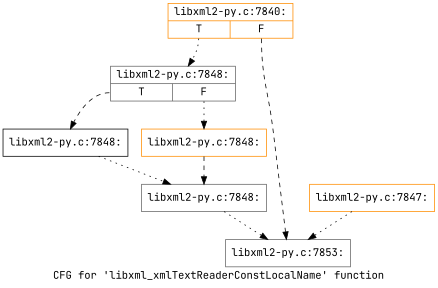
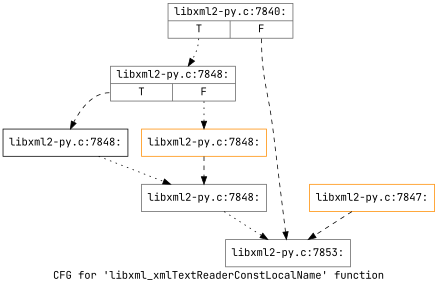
node "libxml2-py.c:7840:": color darkorange -> gray40
edge "libxml2-py.c:7847:" -> "libxml2-py.c:7853:": style dotted -> dashed
